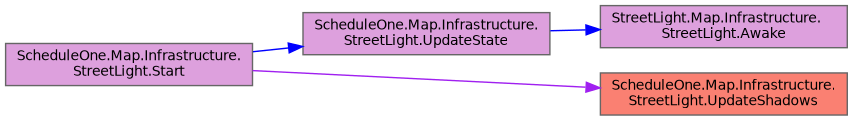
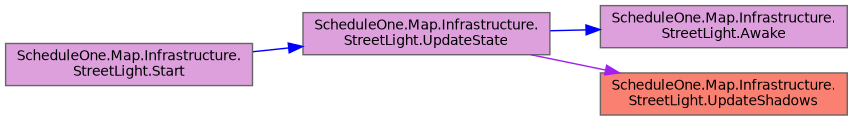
node "StreetLight.Map.Infrastructure. StreetLight.Awake": label "StreetLight.Map.Infrastructure. StreetLight.Awake" -> "ScheduleOne.Map.Infrastructure. StreetLight.Awake"
edge "ScheduleOne.Map.Infrastructure. StreetLight.Start" -> "ScheduleOne.Map.Infrastructure. StreetLight.UpdateShadows": now "ScheduleOne.Map.Infrastructure. StreetLight.UpdateState" -> "ScheduleOne.Map.Infrastructure. StreetLight.UpdateShadows"
